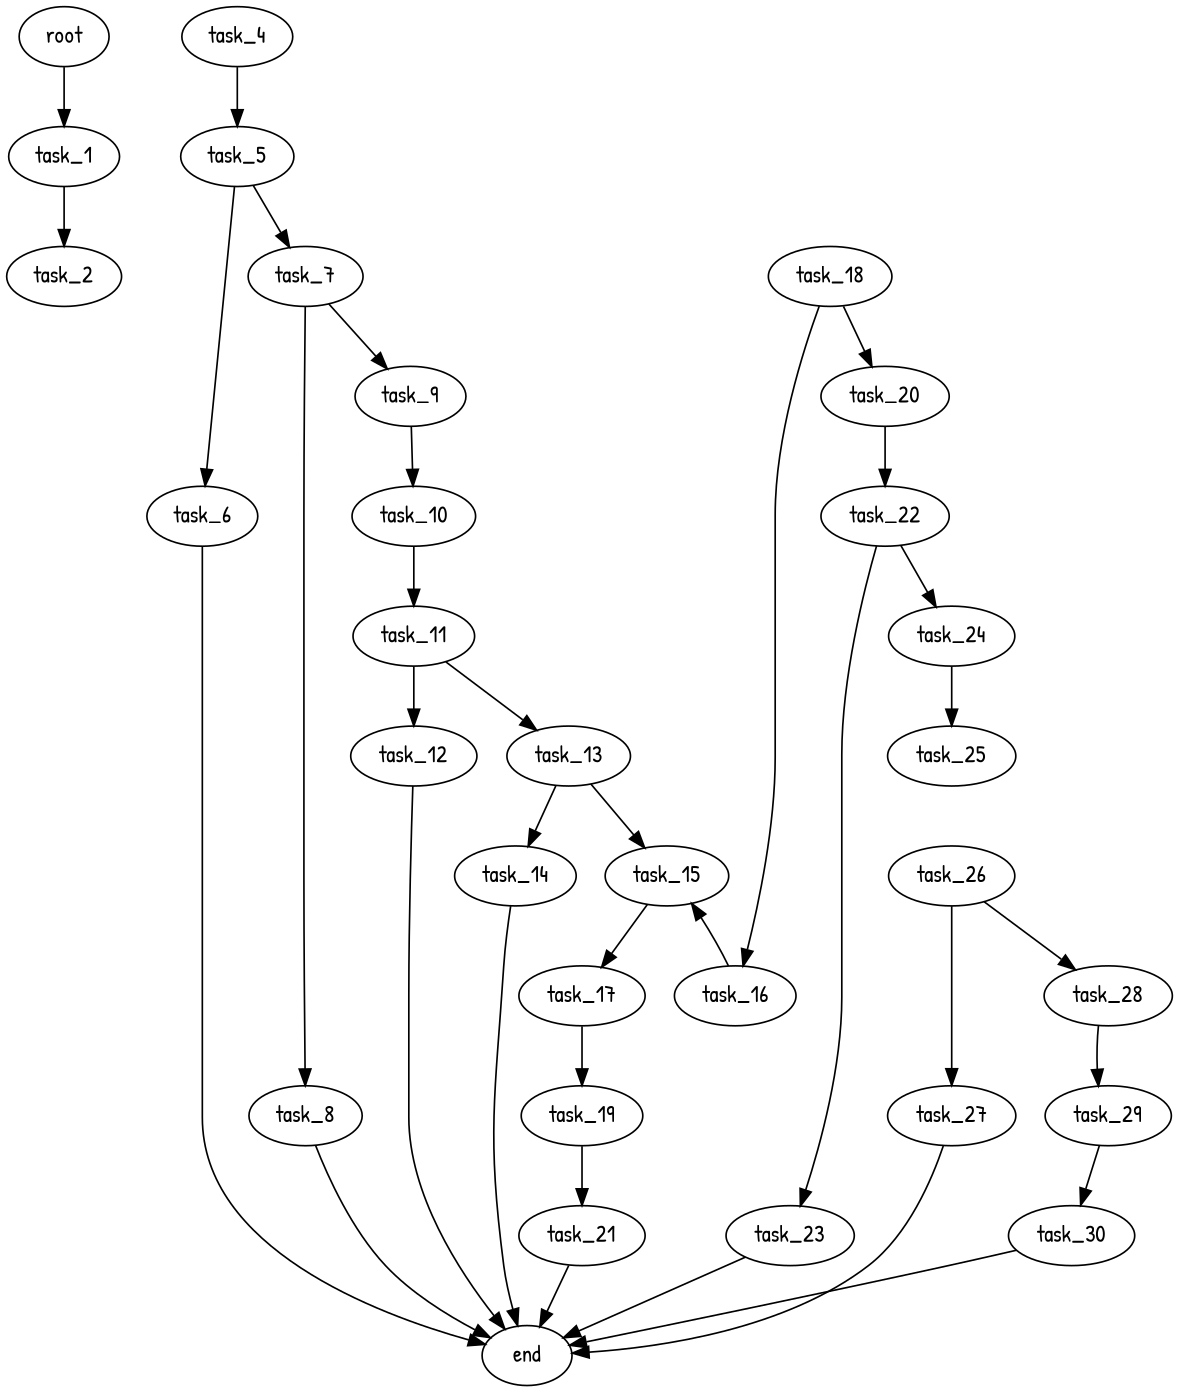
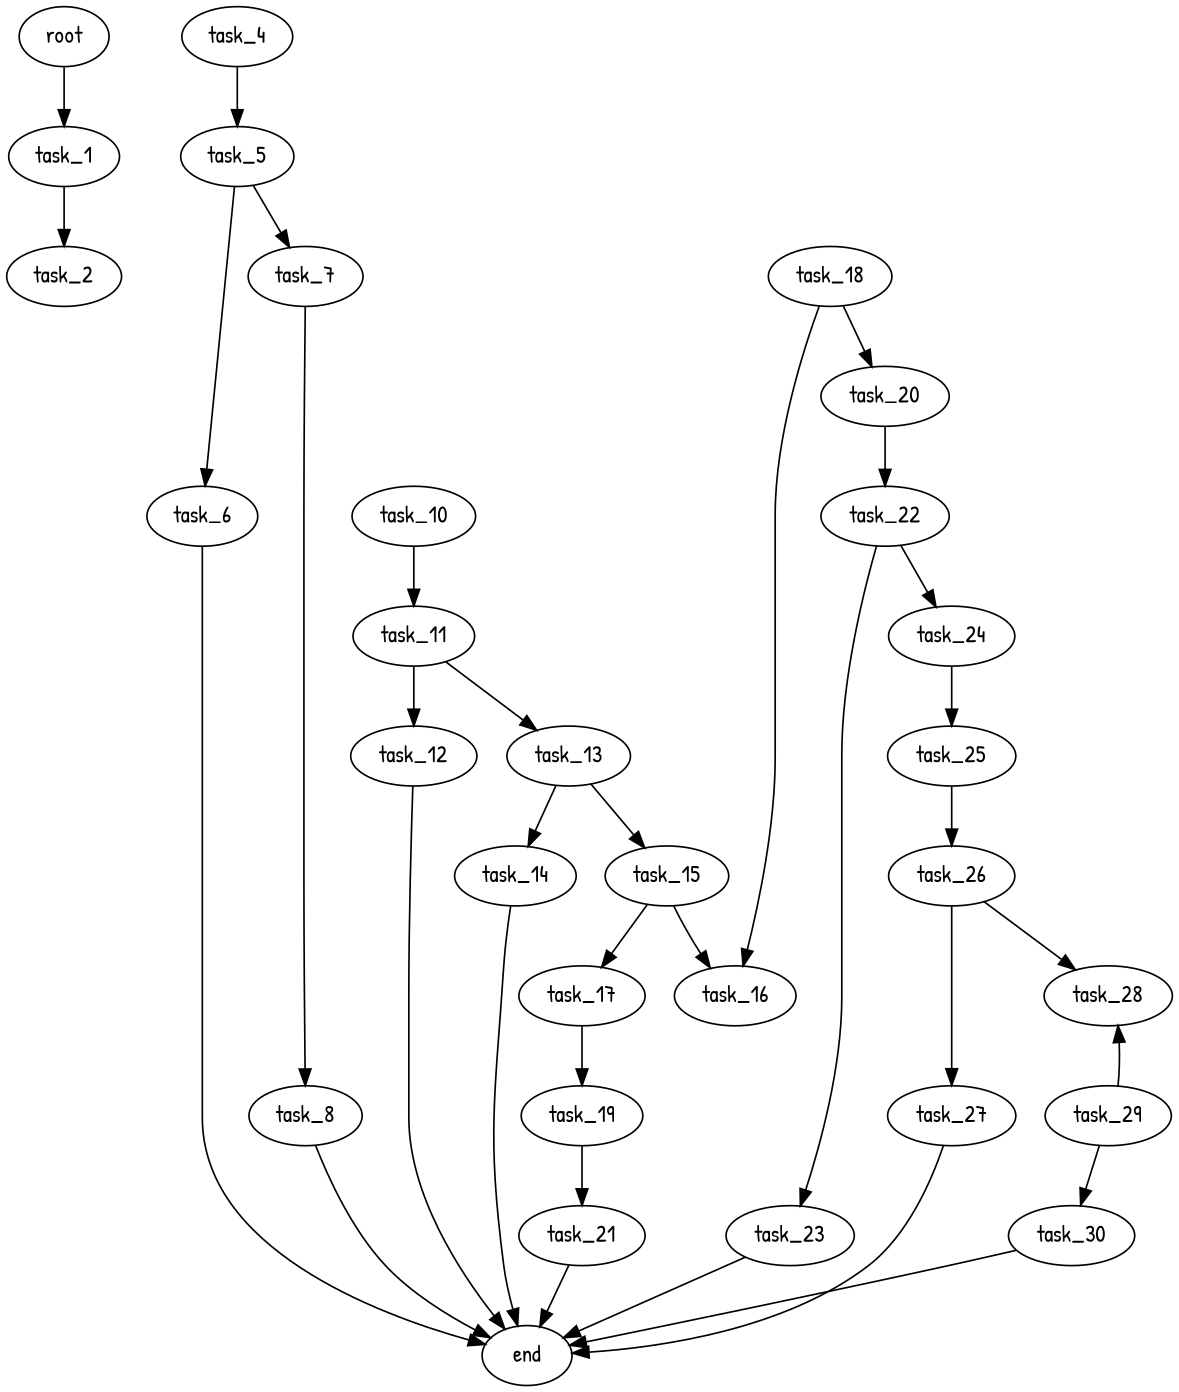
node "task_9": removed
edge "task_25" -> "task_26": added
edge "task_16" -> "task_15": reversed
edge "task_28" -> "task_29": reversed
